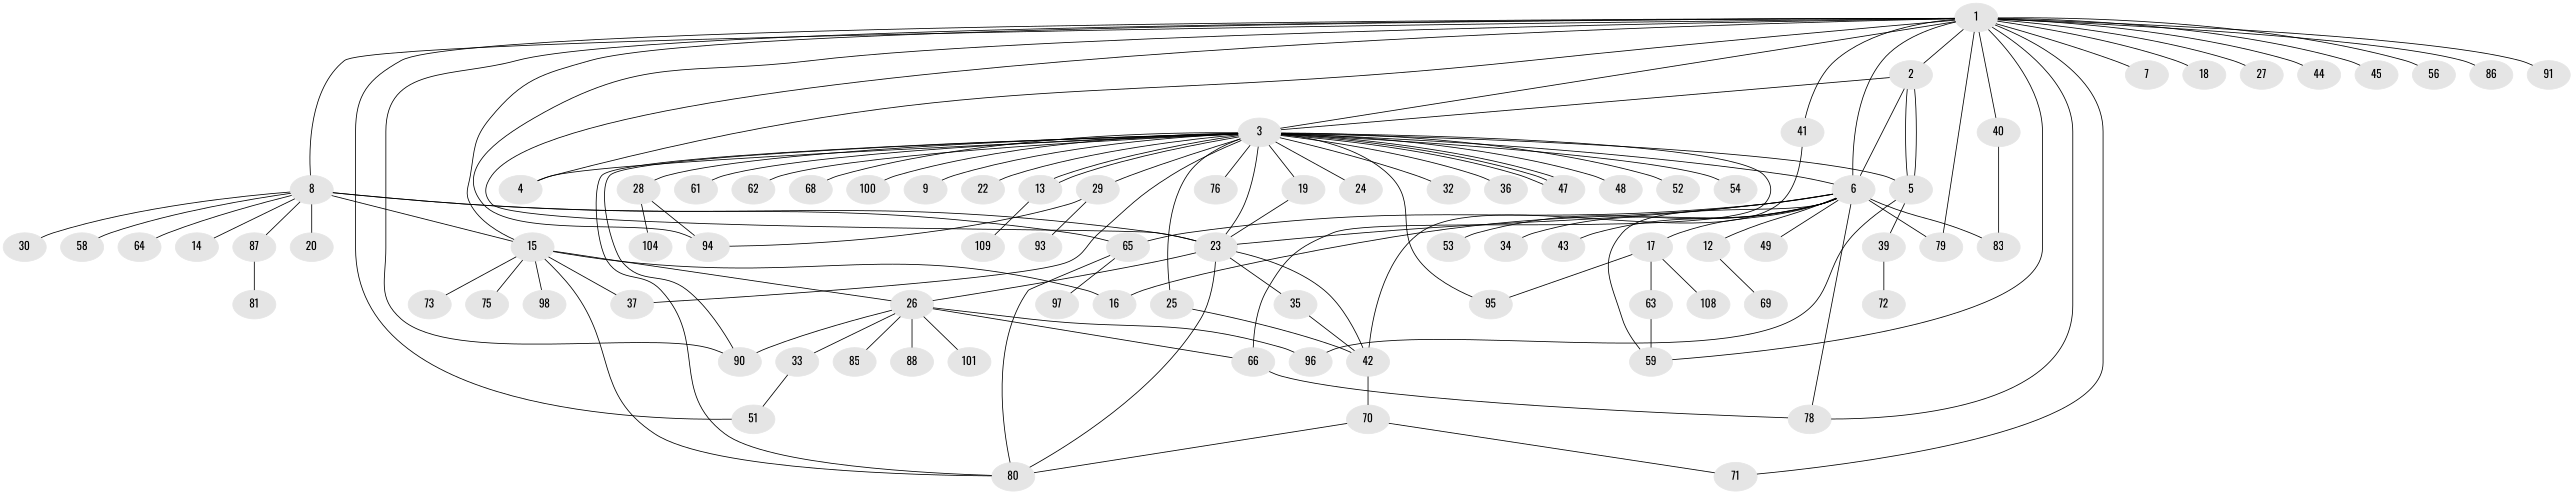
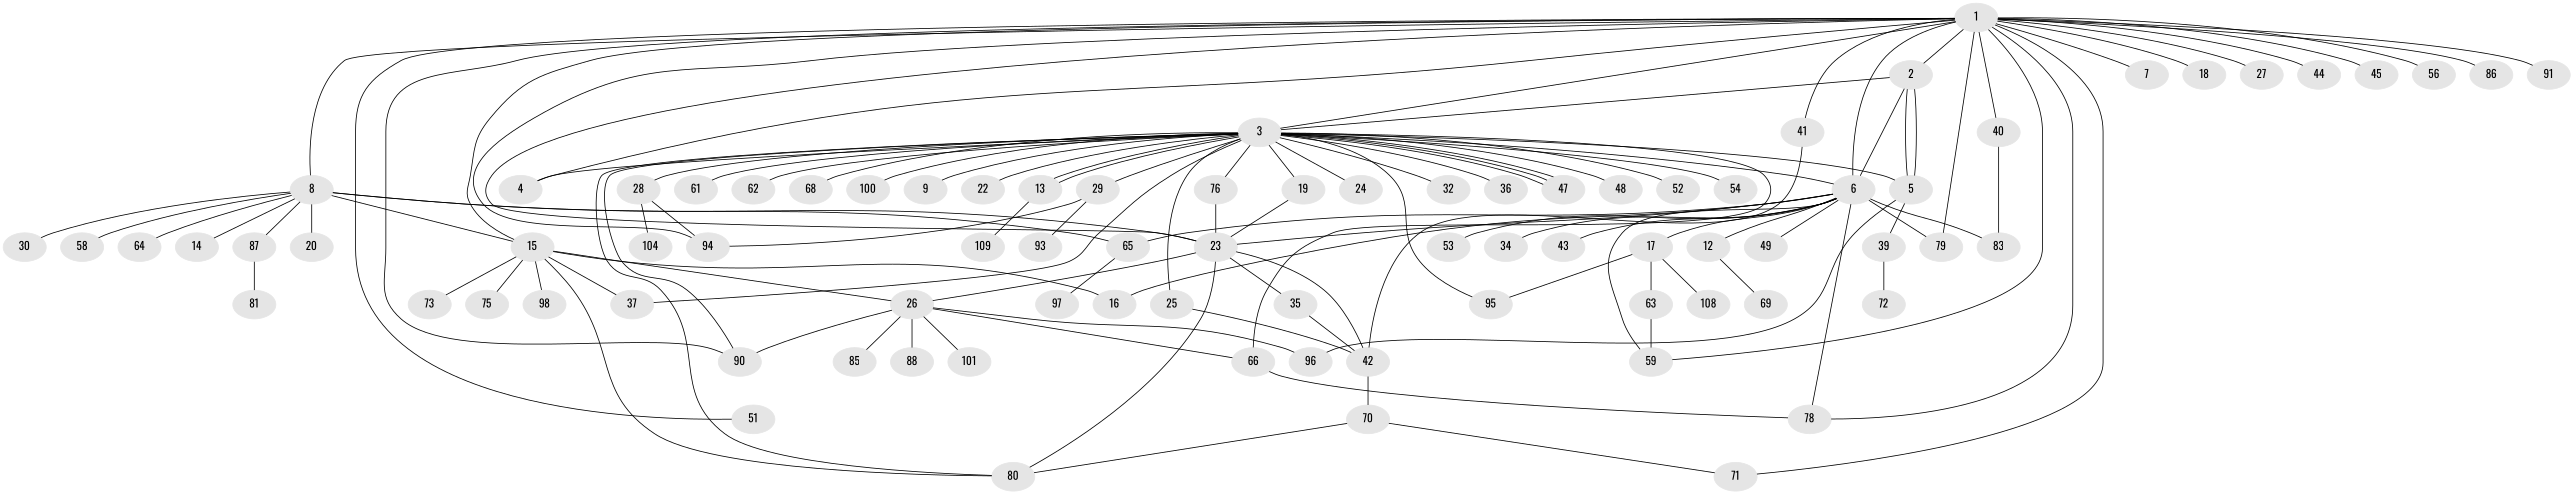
edge "3" -- "23": now "76" -- "23"
edge "65" -- "80": removed
node "33": removed
